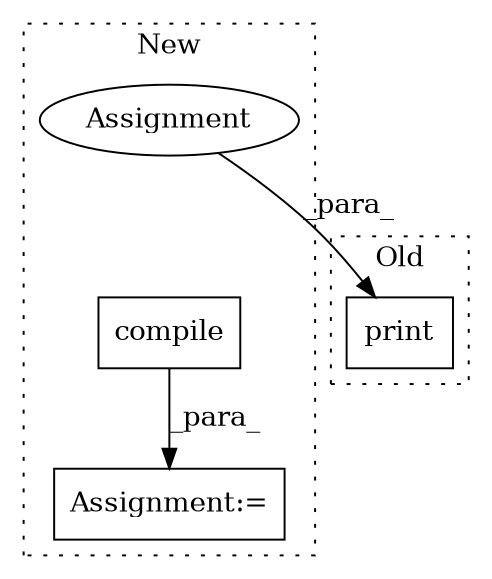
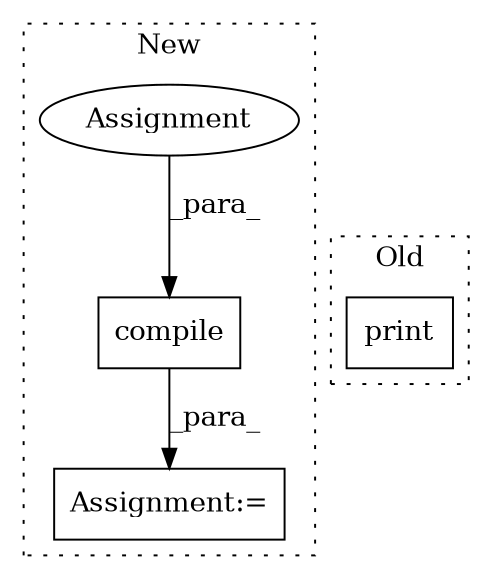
edge "Assignment" -> "print": now "Assignment" -> "compile"
